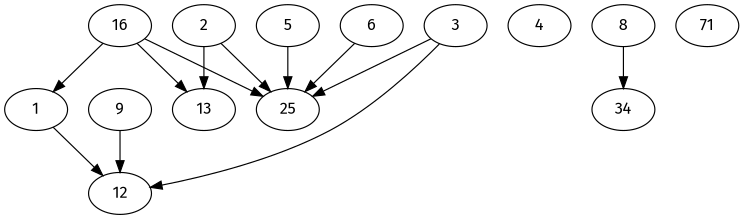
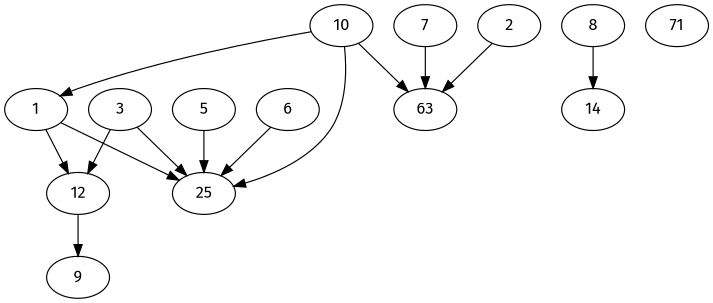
node "16": label "16" -> "10"
node "7": added
node "4": removed
edge "2" -> "25": now "1" -> "25"
node "13": label "13" -> "63"
node "34": label "34" -> "14"
edge "9" -> "12": reversed
